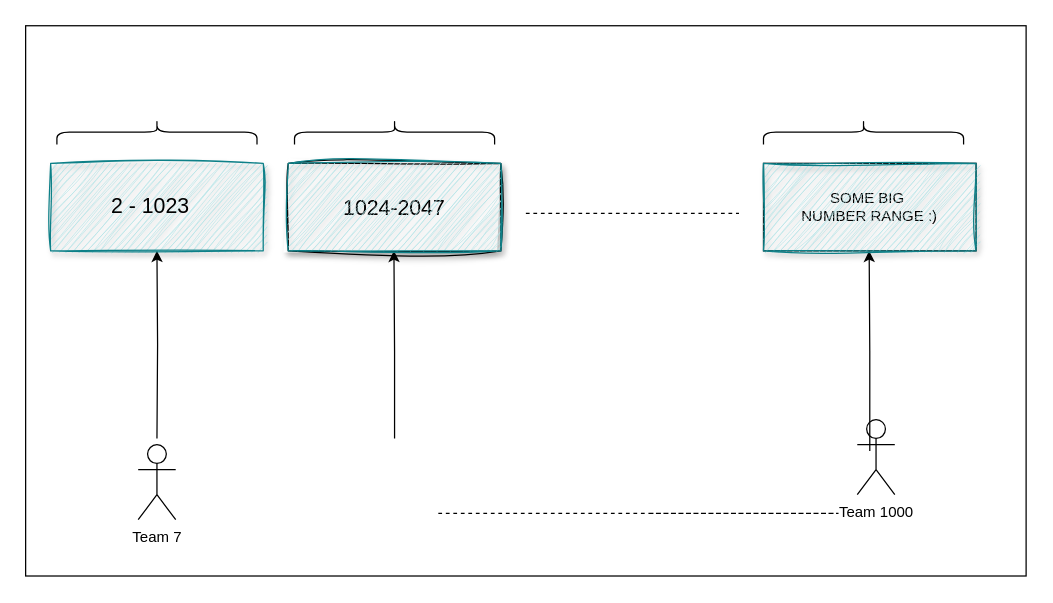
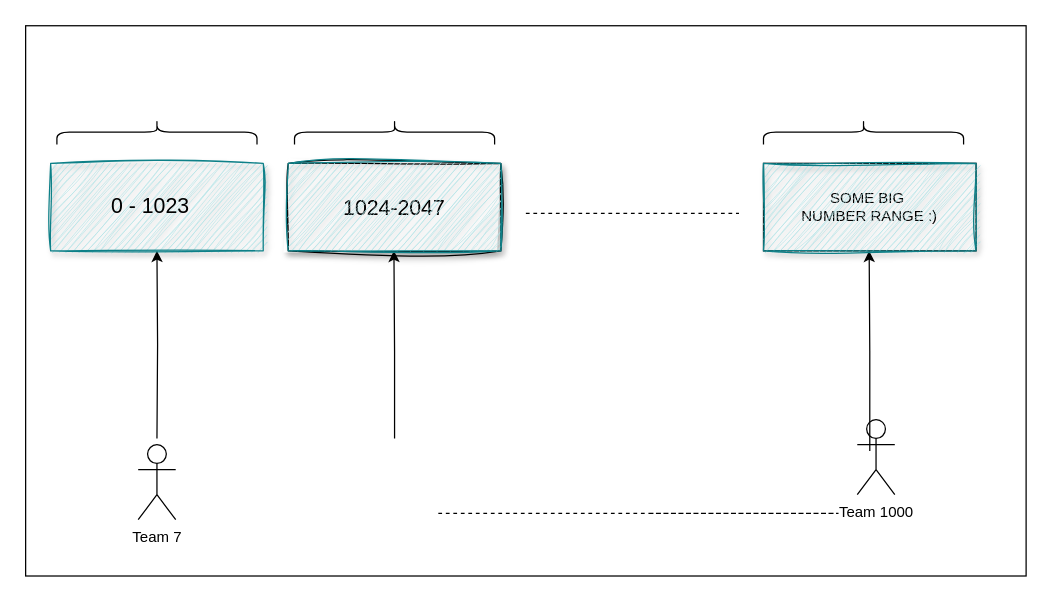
node "2 - 1023": label "2 - 1023" -> "0 - 1023"
